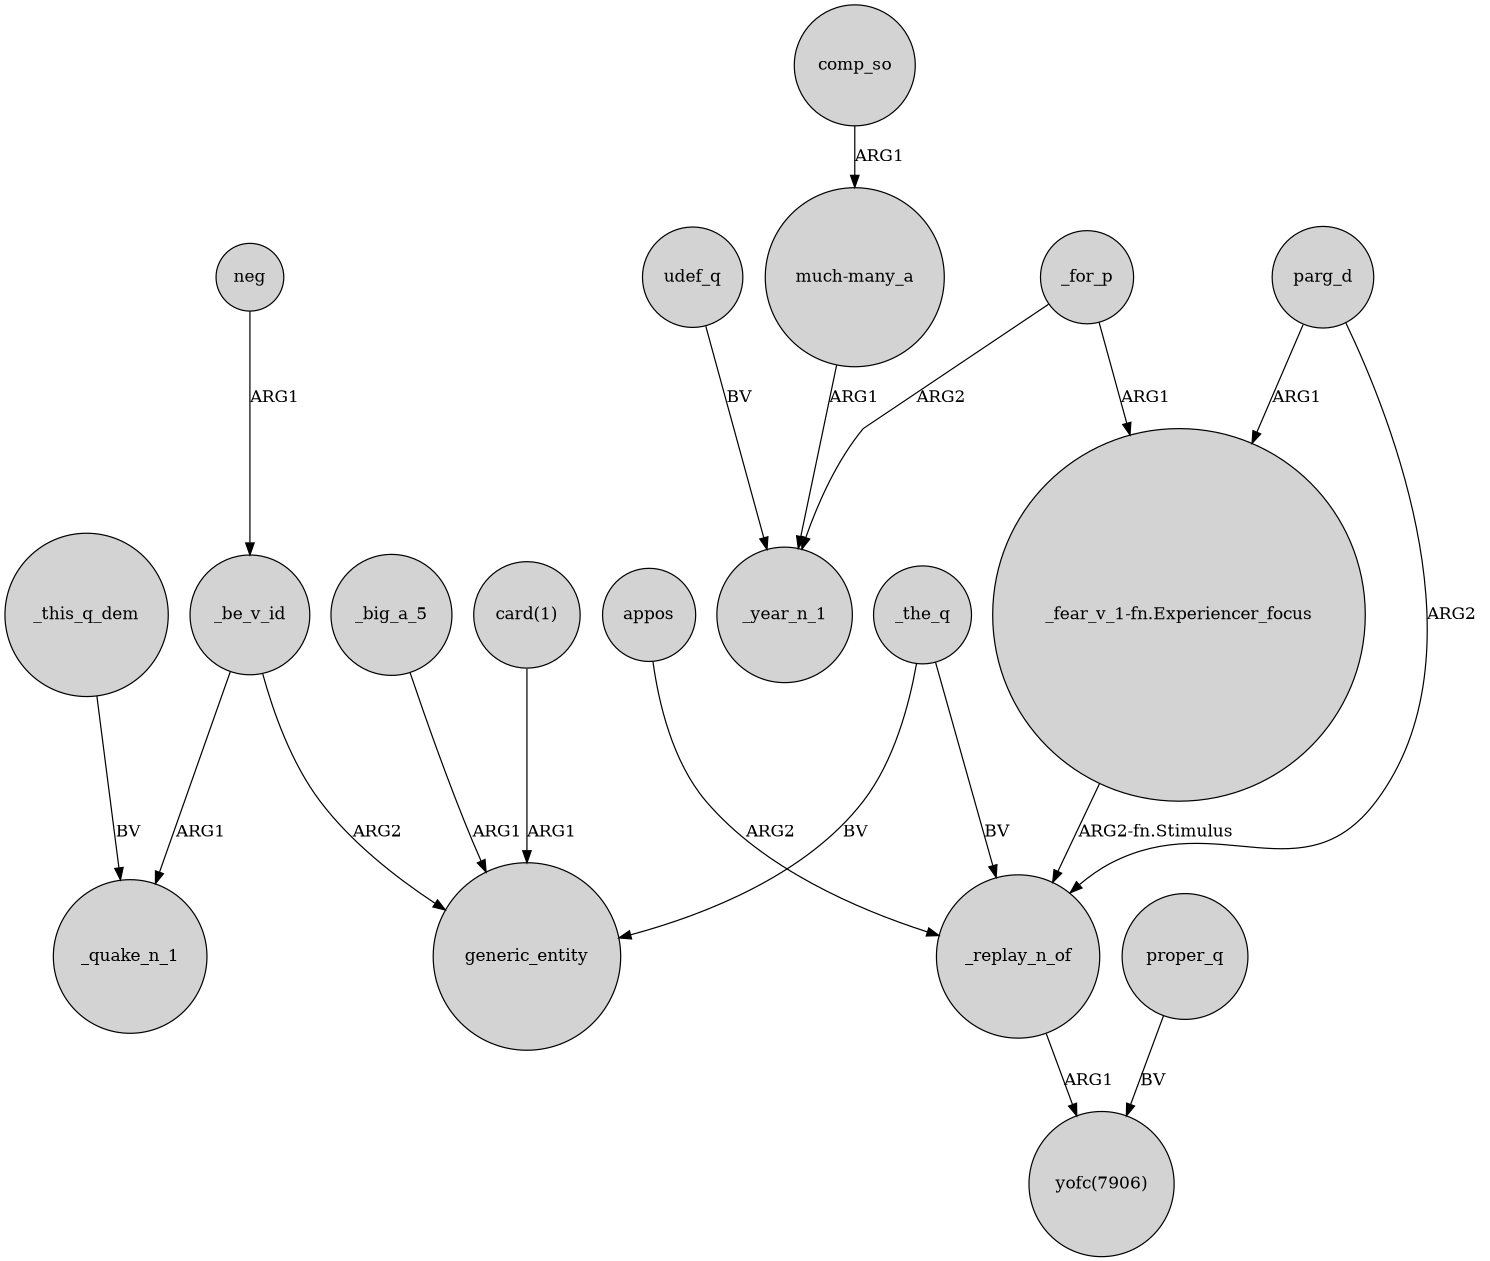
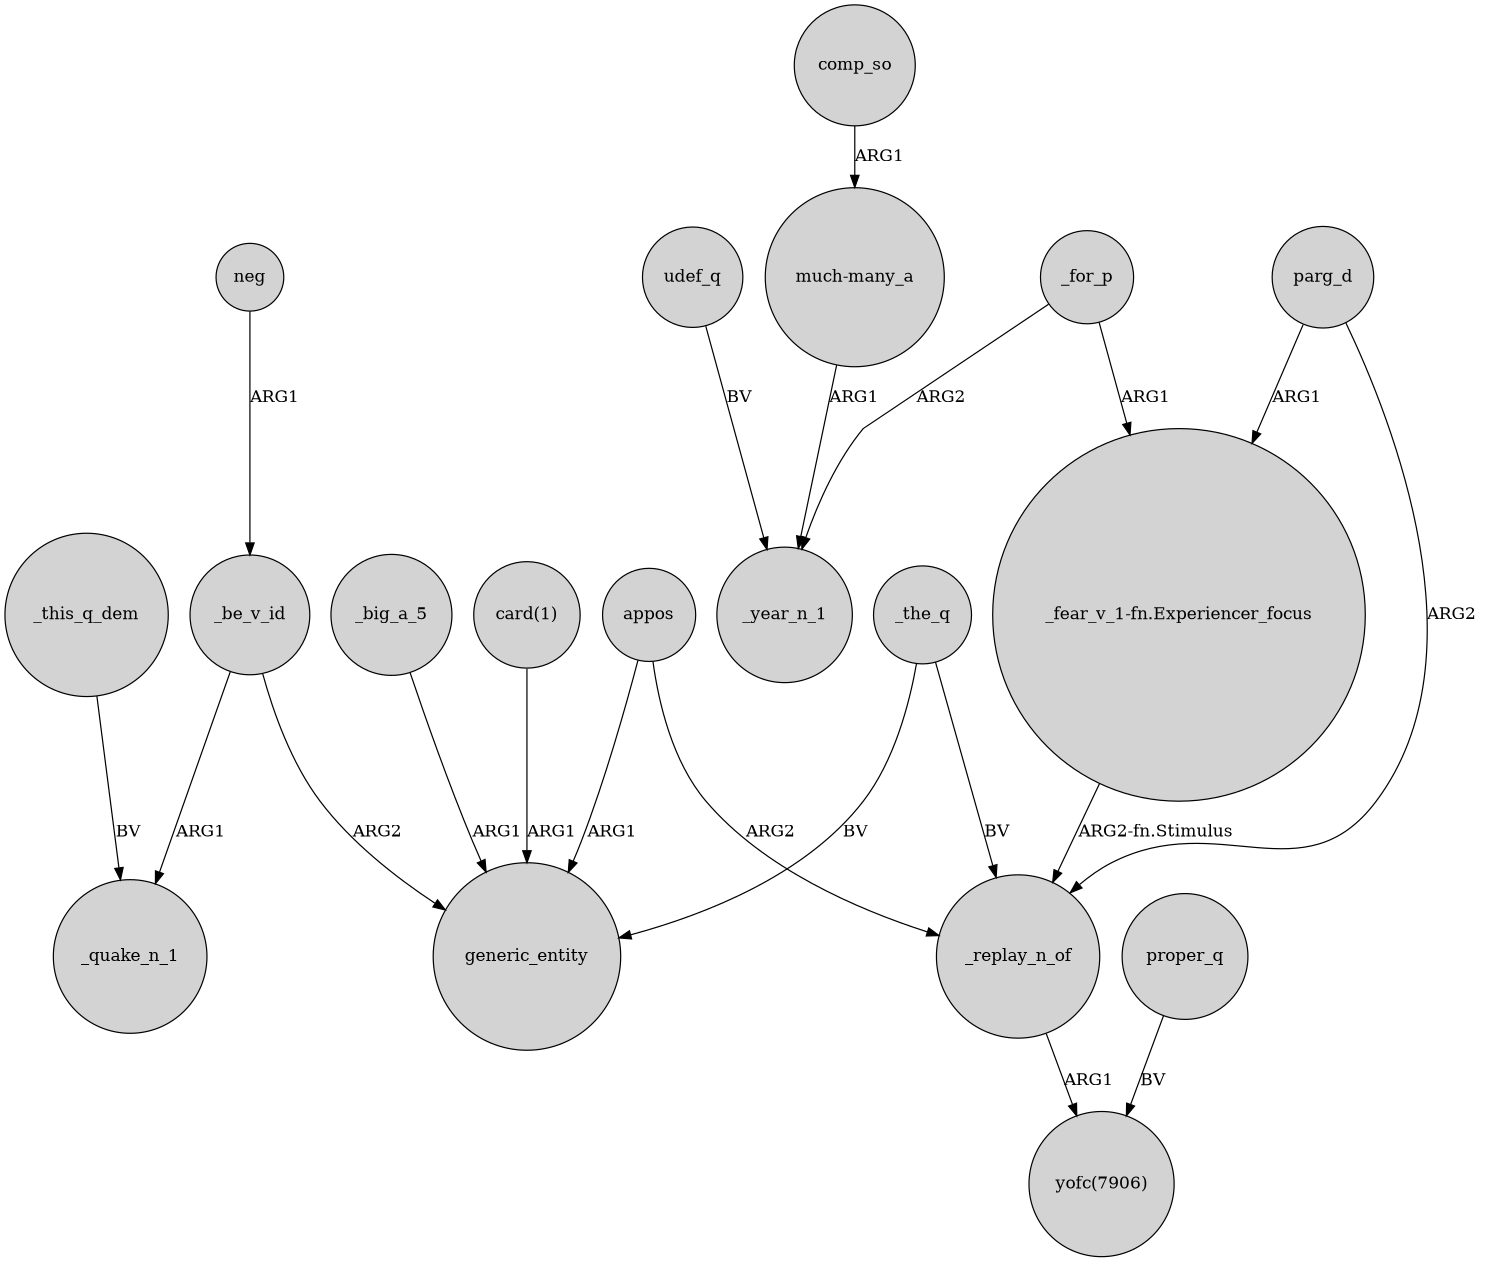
edge "appos" -> "generic_entity": added, label "ARG1"
